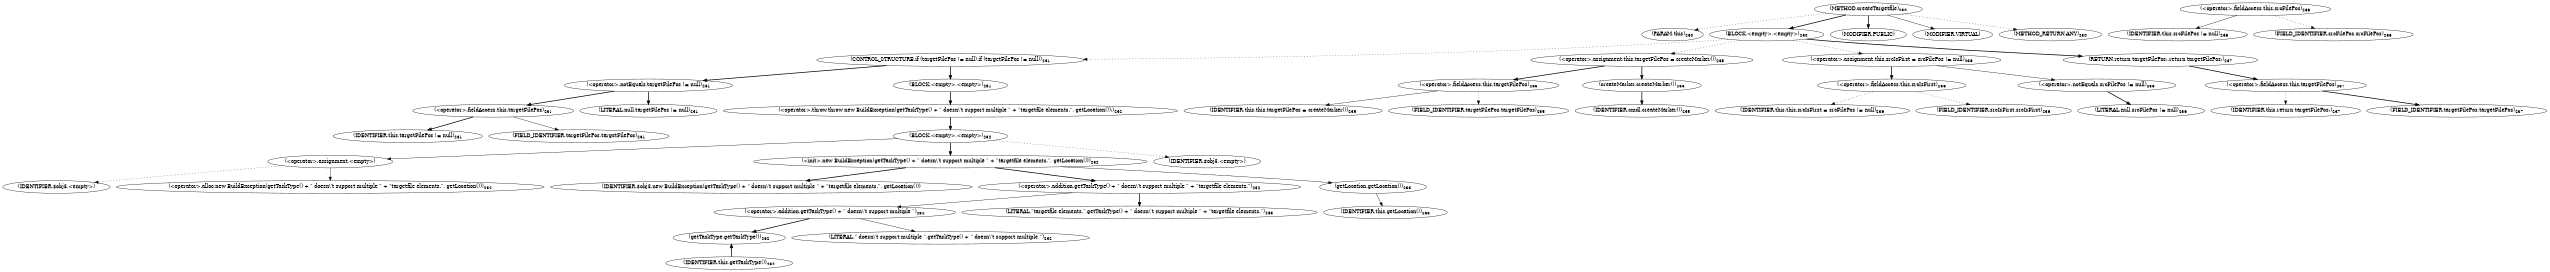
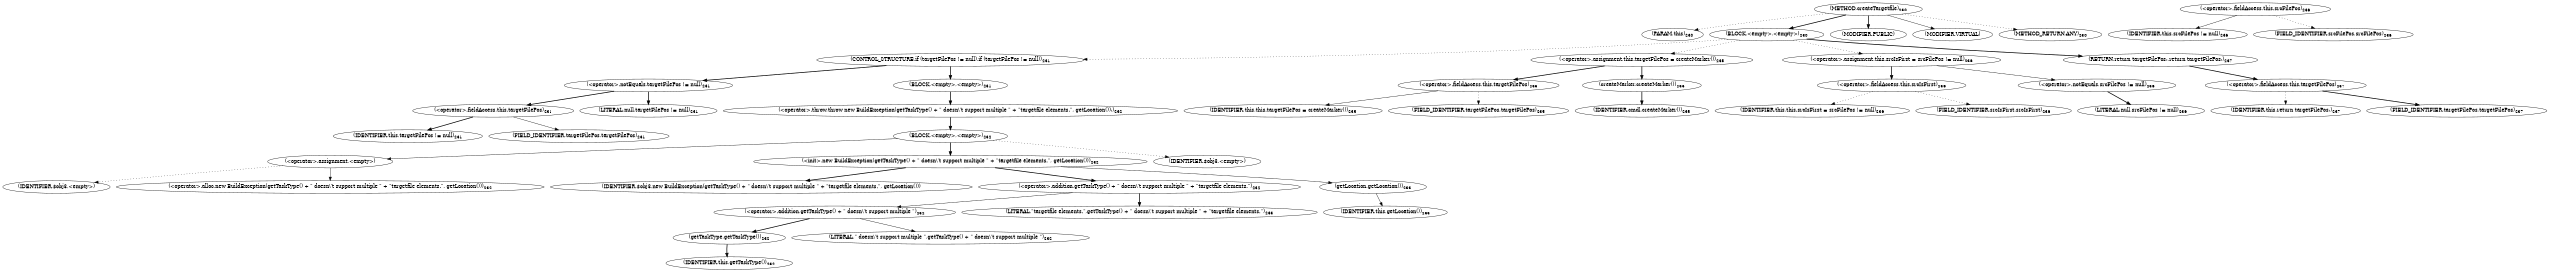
edge "(IDENTIFIER,this,getTaskType())" -> "(getTaskType,getTaskType())": reversed
